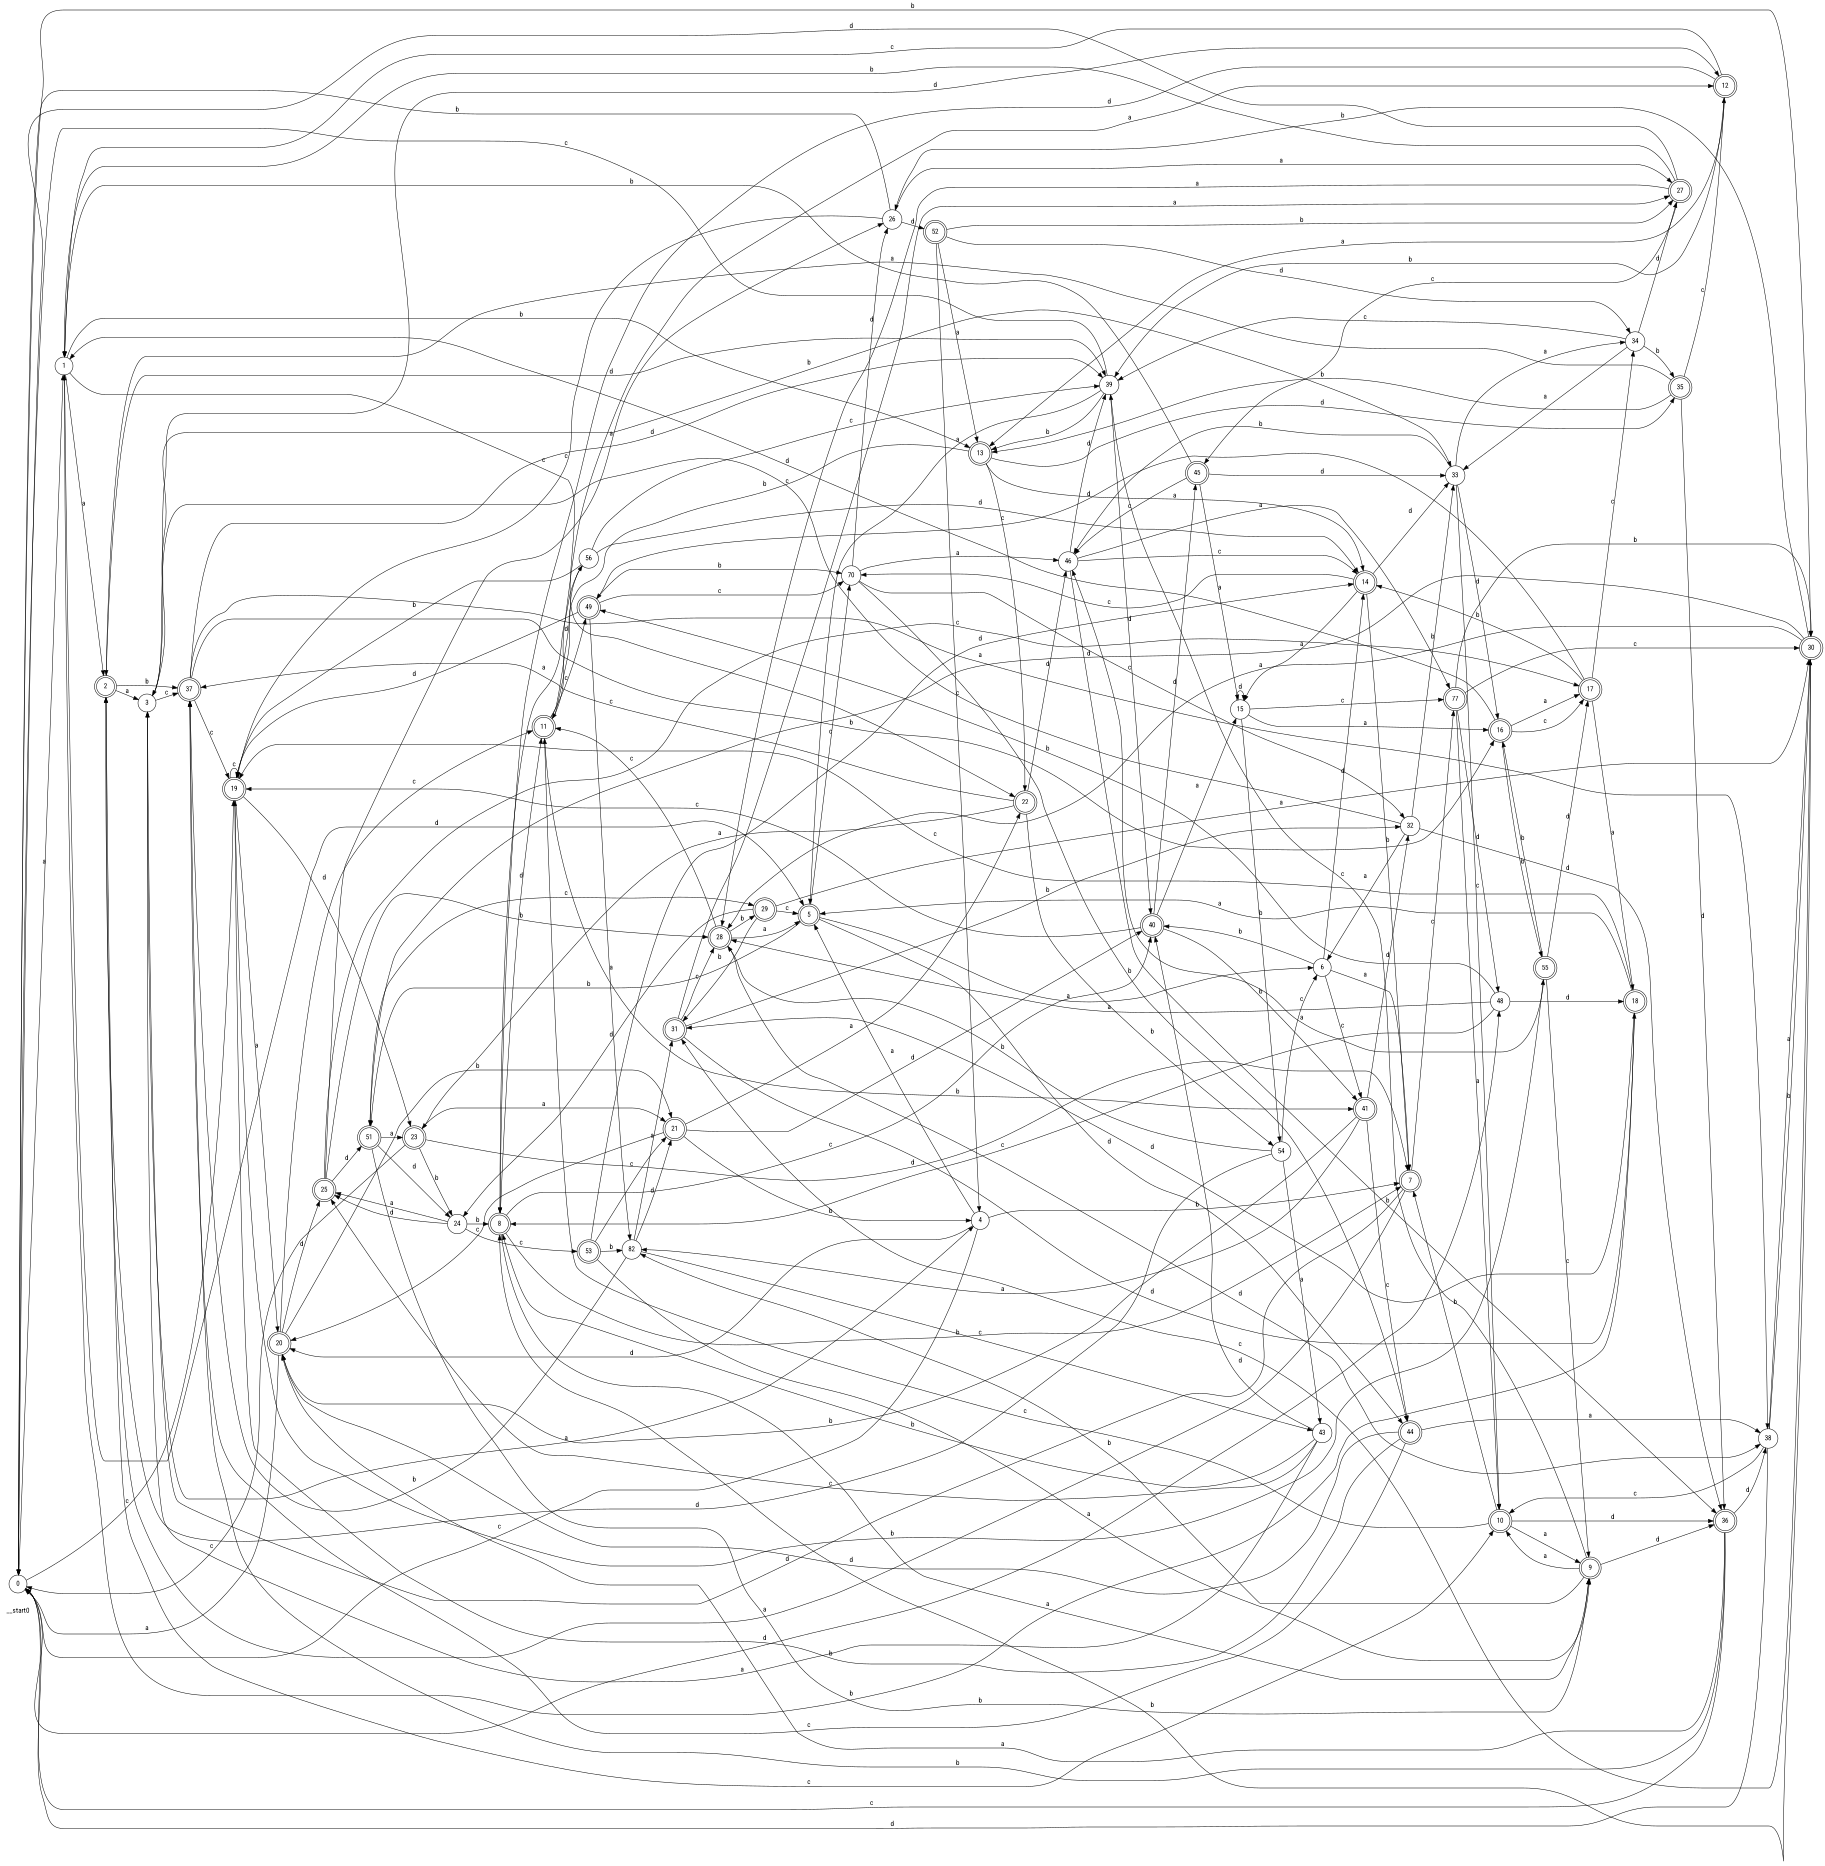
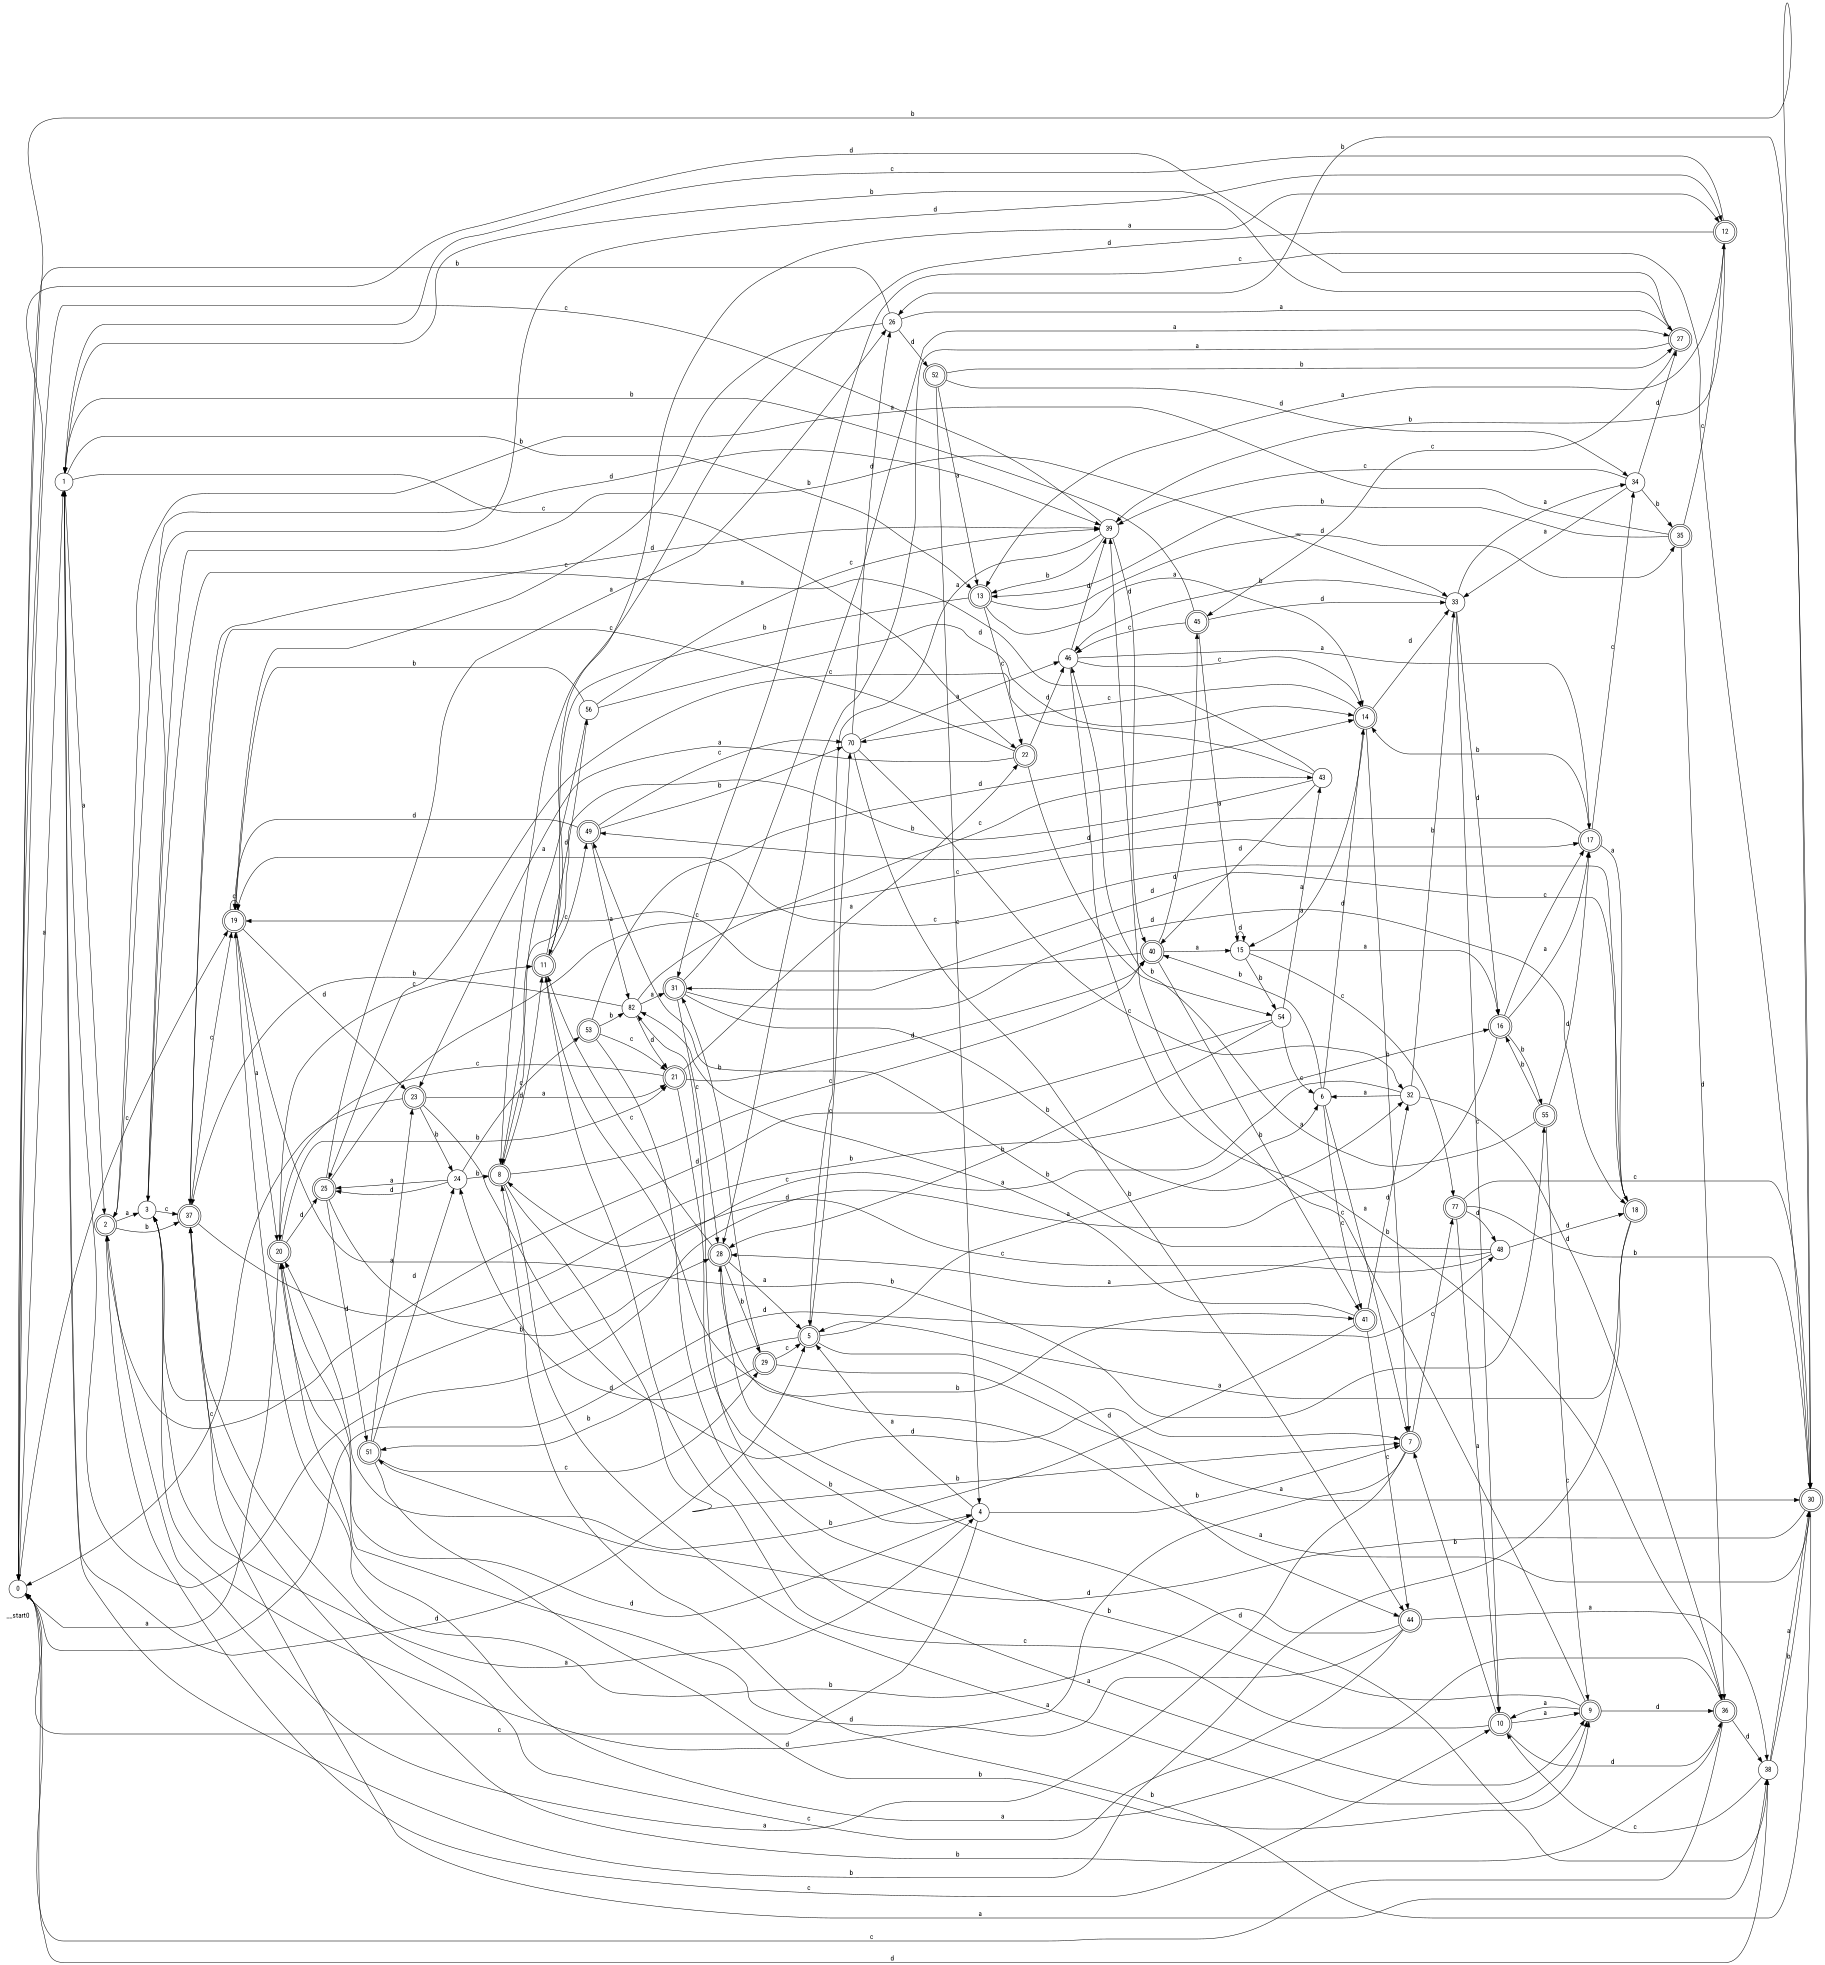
edge "46" -> "77": now "46" -> "17"
